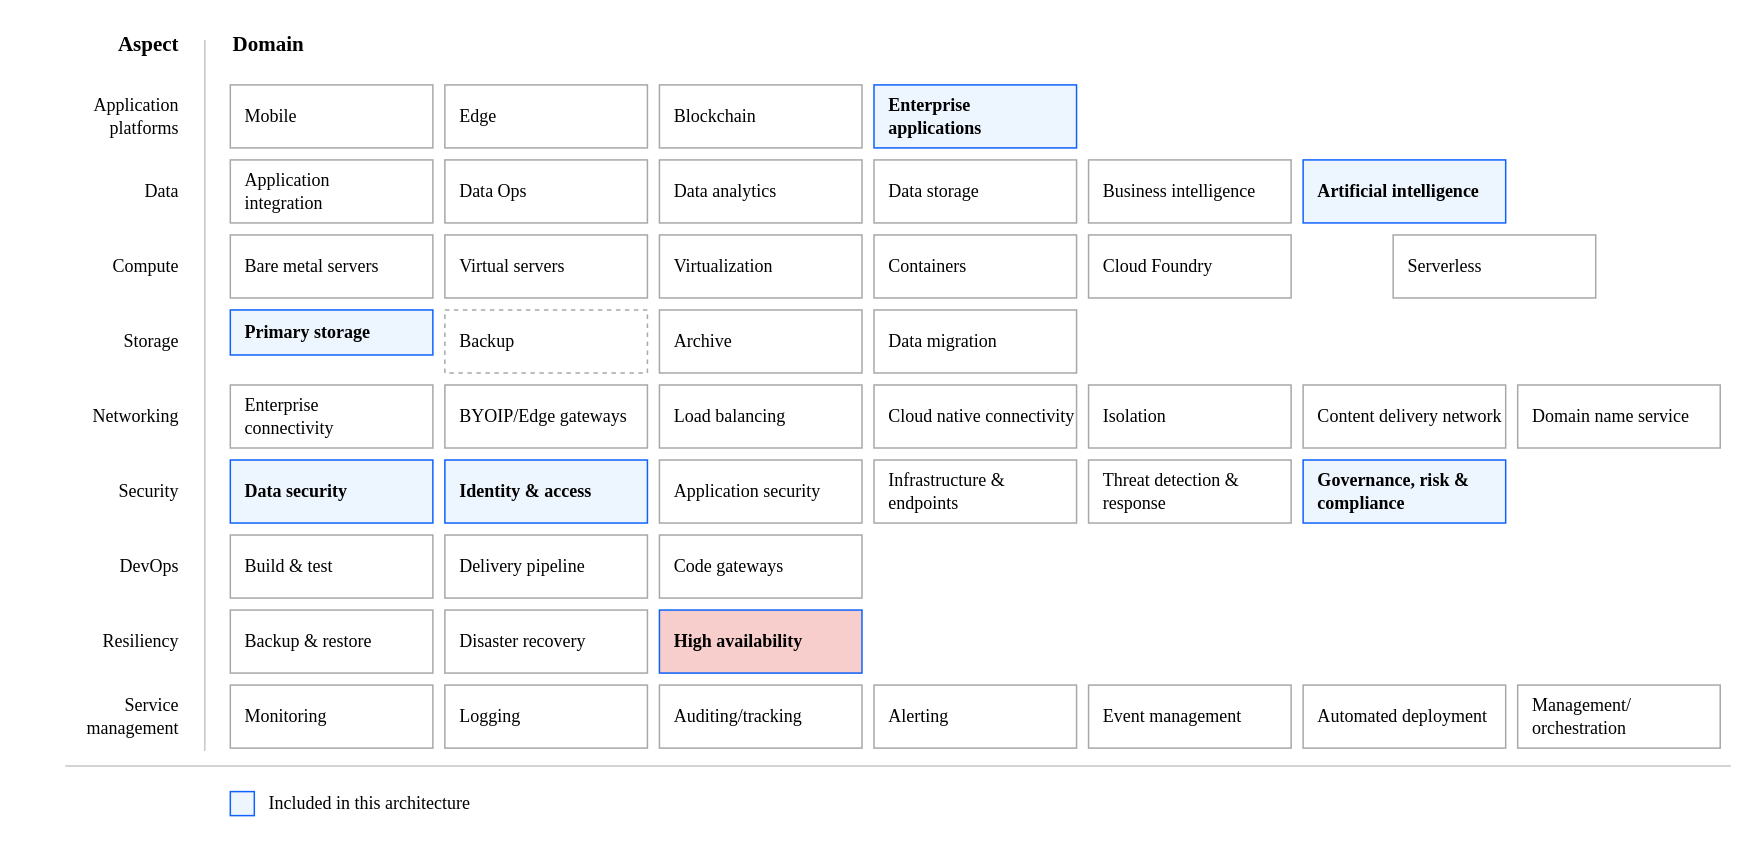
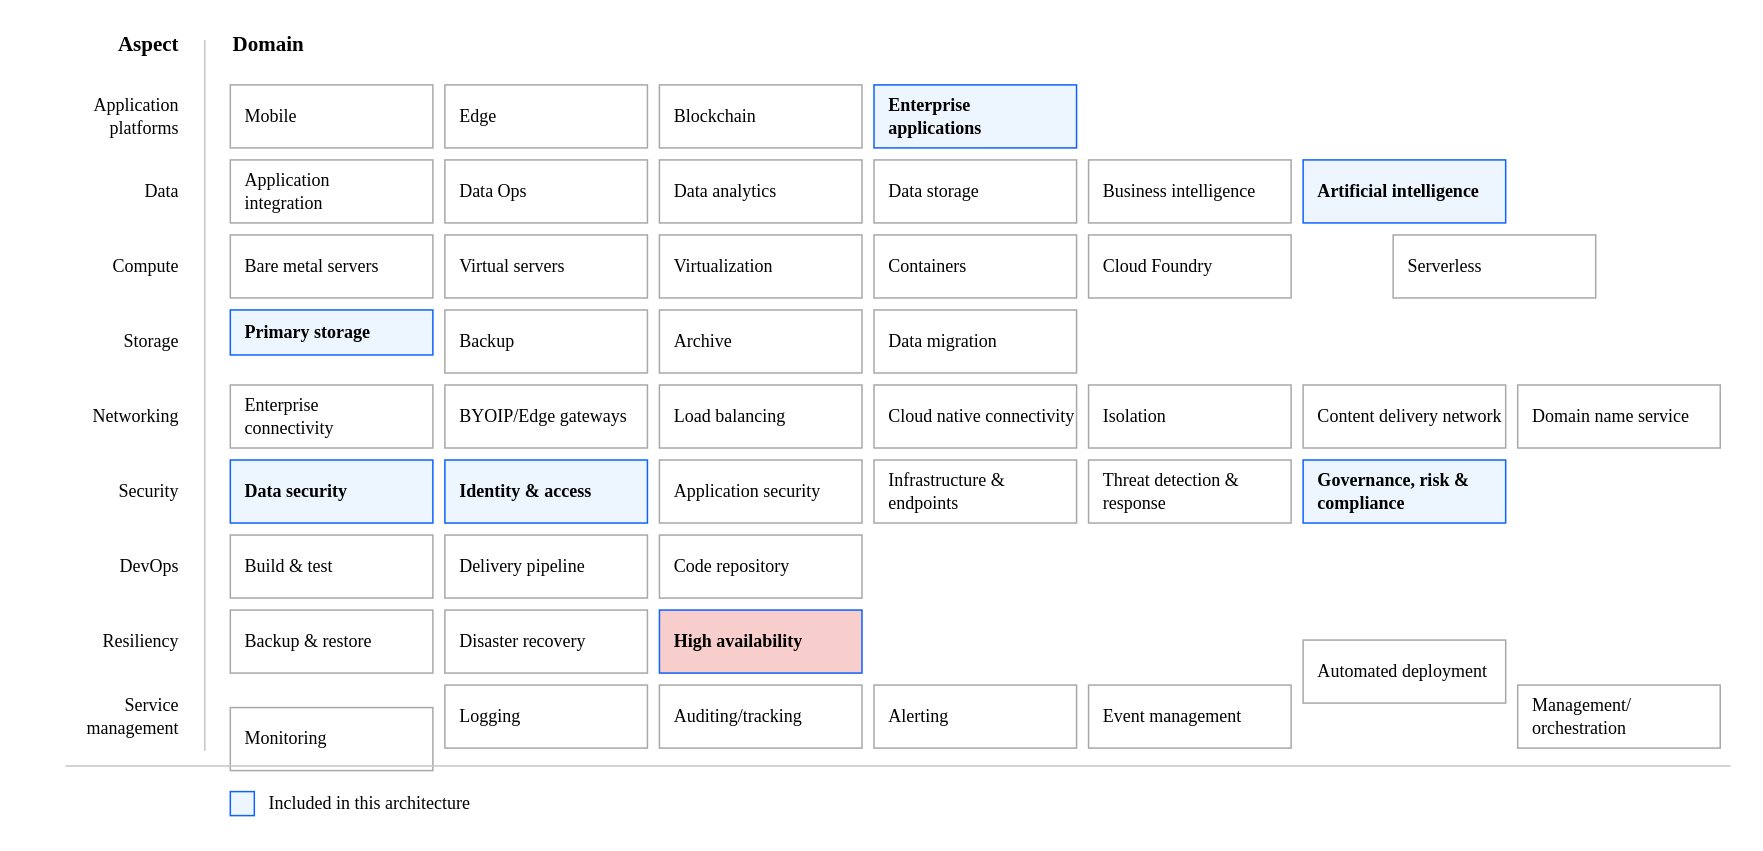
node "Backup": style dashed -> solid
node "Code gateways": label "Code gateways" -> "Code repository"
node "Monitoring": moved (332, 716) -> (332, 739)
node "Automated deployment": moved (1404, 716) -> (1404, 671)
